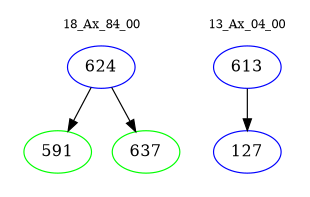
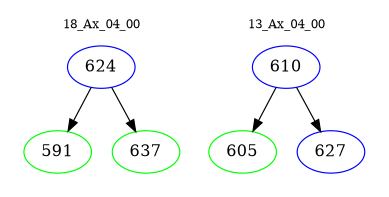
cluster "18_Ax_84_00": label "18_Ax_84_00" -> "18_Ax_04_00"
node "613": label "613" -> "610"
node "605": added
node "127": label "127" -> "627"
